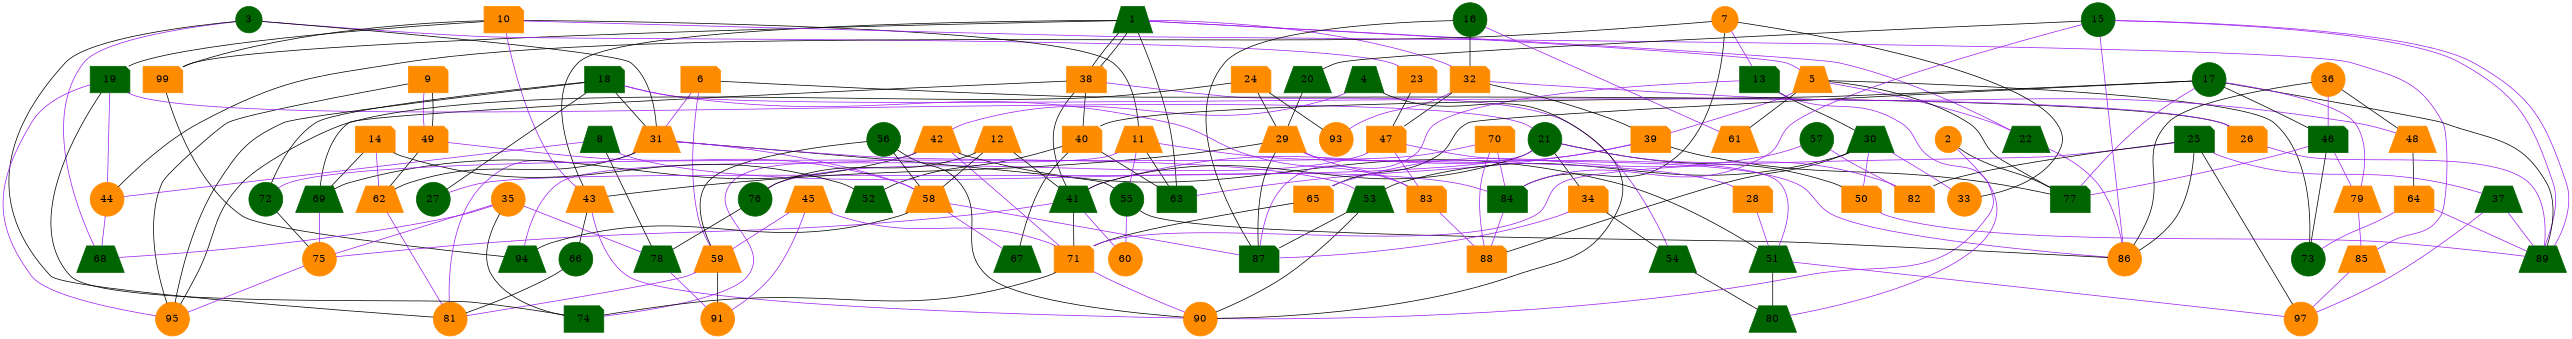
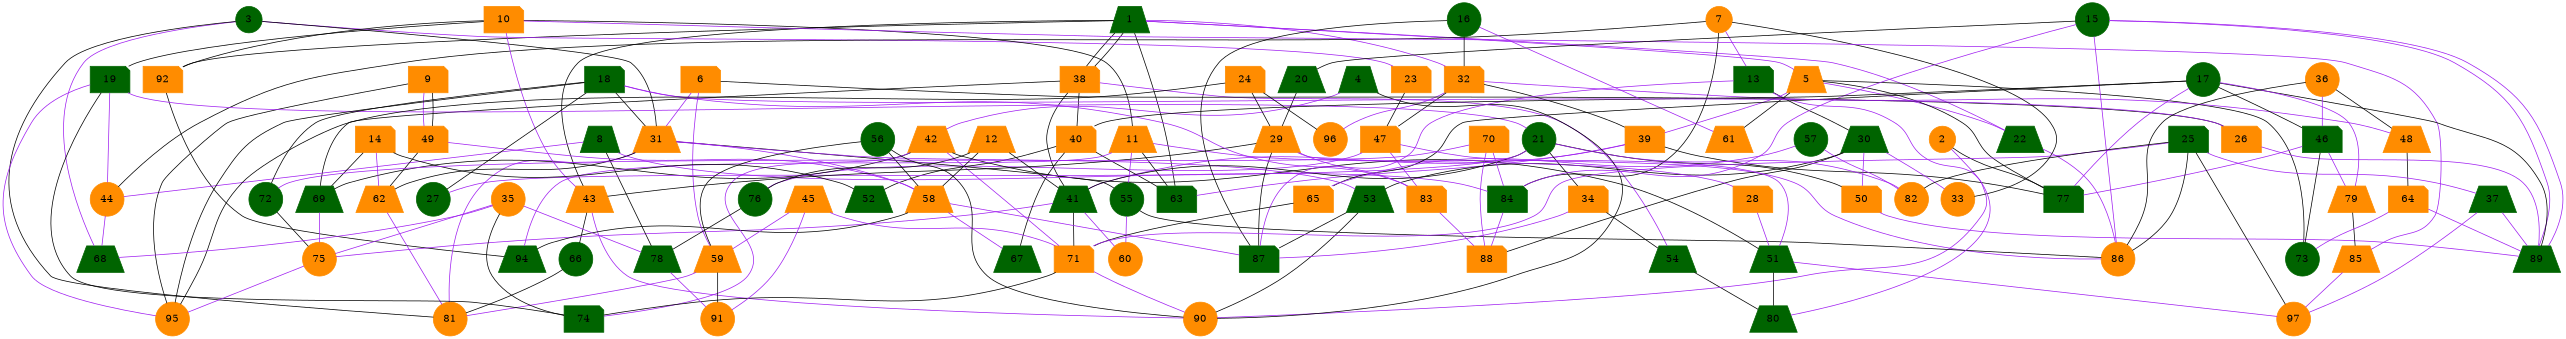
node "99": label "99" -> "92"
node "93": label "93" -> "96"
node "82": shape note -> circle
edge "79" -- "85": color purple -> black
